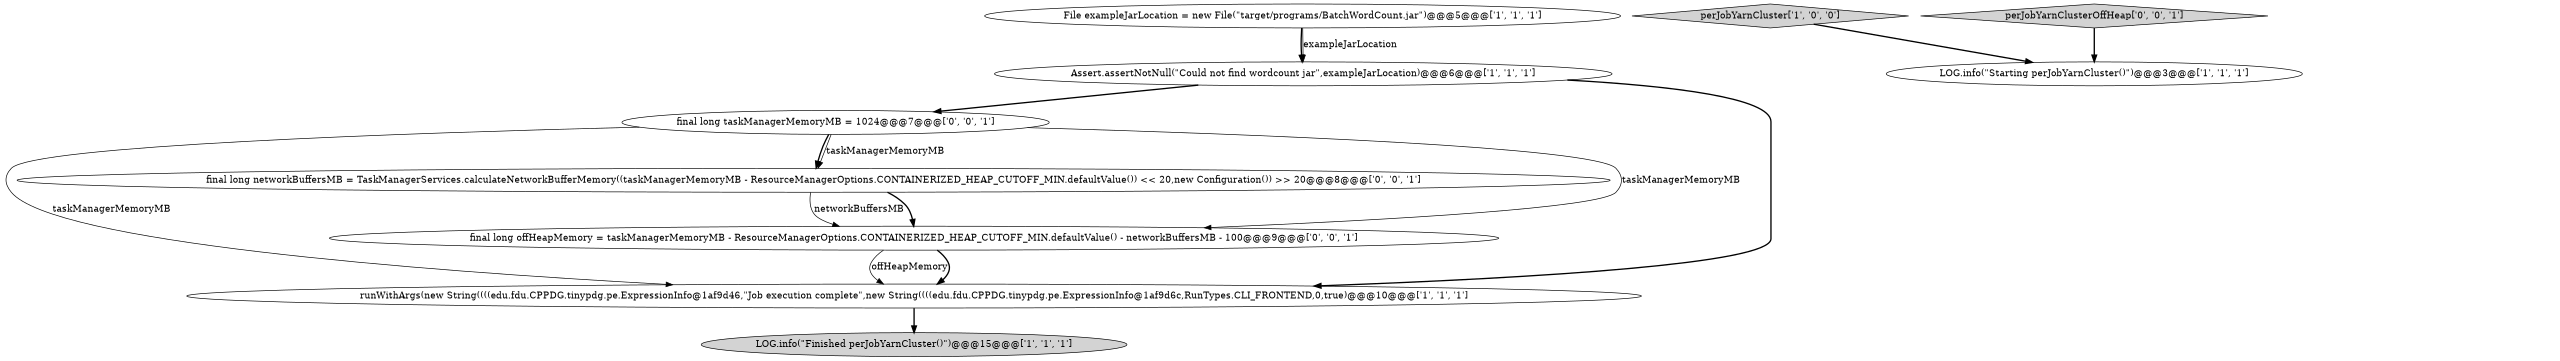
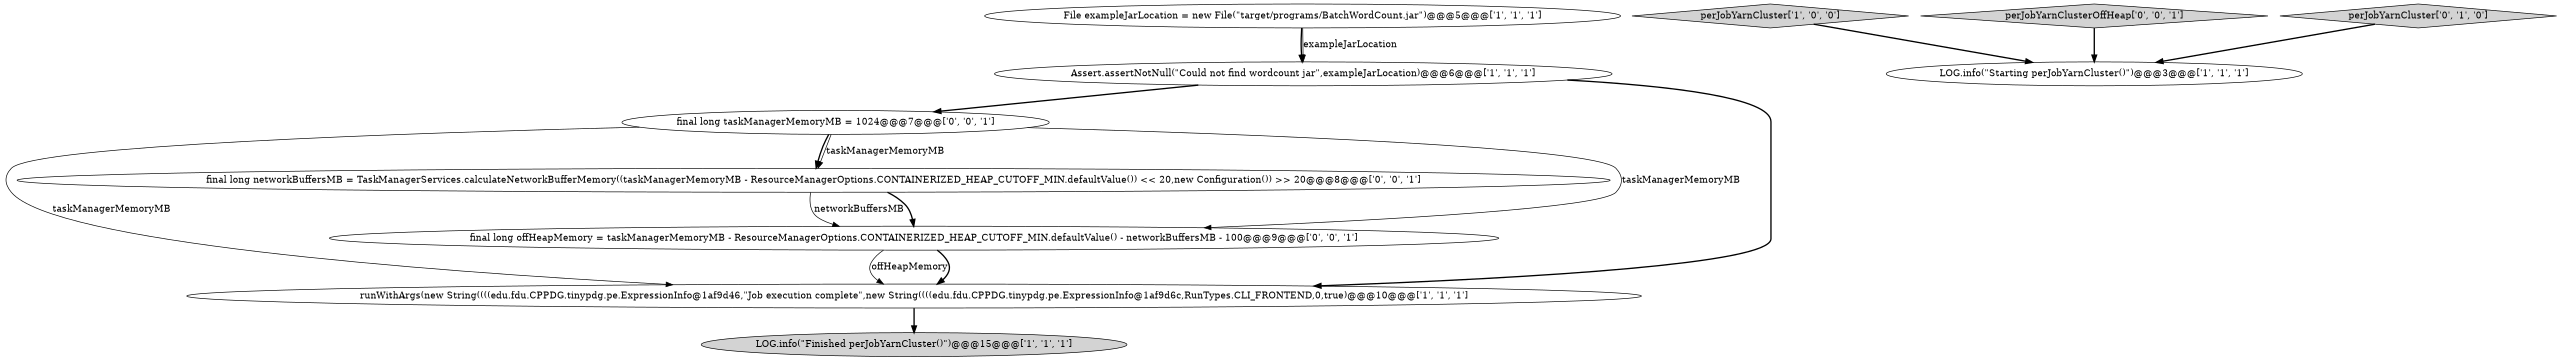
node "perJobYarnCluster['0', '1', '0']": added
